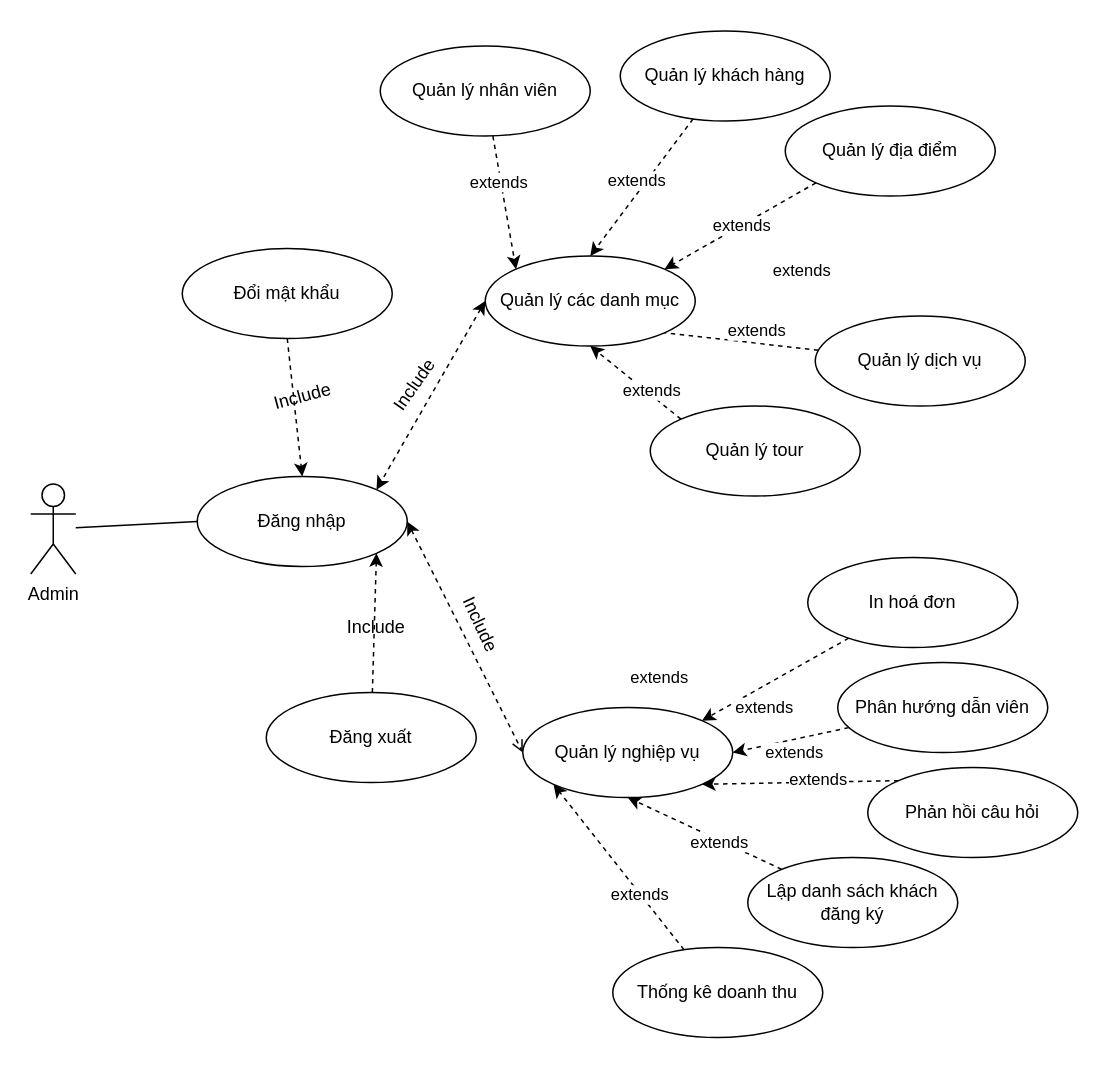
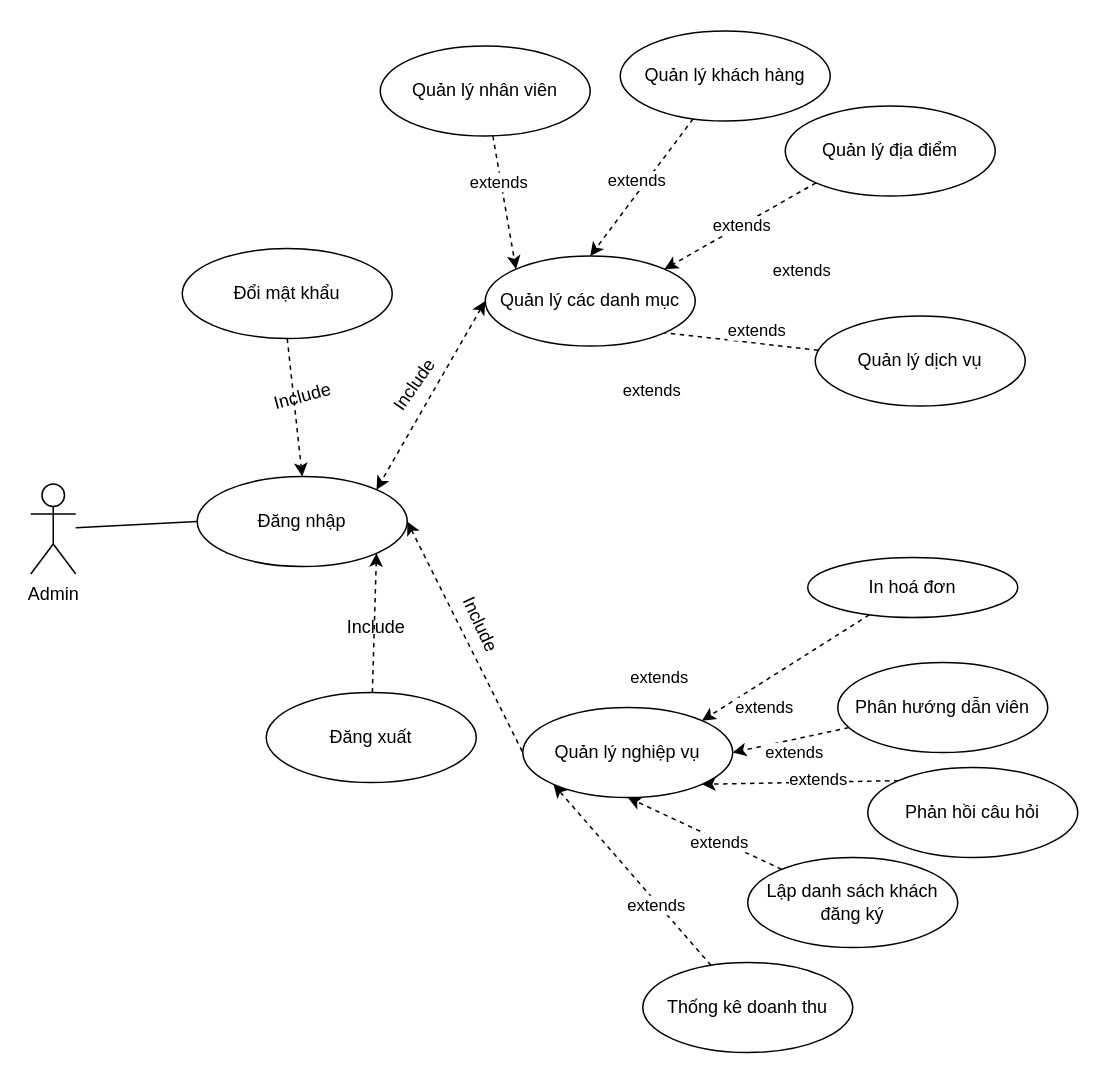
edge "Quản lý tour" -> "Quản lý các danh mục": removed
node "Quản lý tour": removed
node "In hoá đơn": size 210x90 -> 210x60
edge "Đăng nhập" -- "Quản lý nghiệp vụ": arrowhead open -> none
node "Thống kê doanh thu": moved (718, 992) -> (748, 1007)
